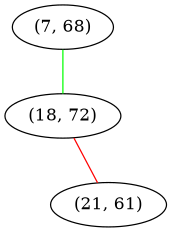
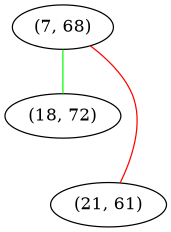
edge "(18, 72)" -- "(21, 61)": now "(7, 68)" -- "(21, 61)"
